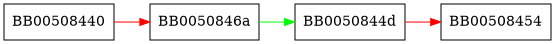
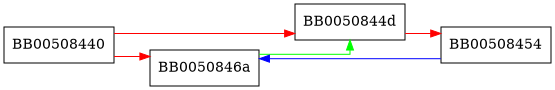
edge "BB00508440" -> "BB0050844d": added
edge "BB00508454" -> "BB0050846a": added
